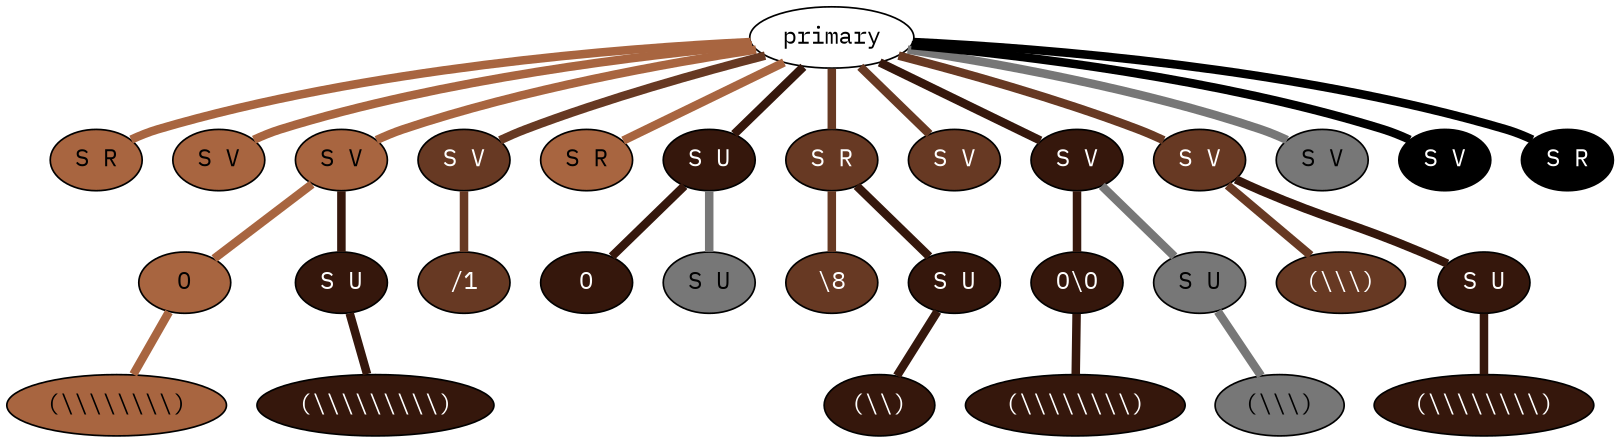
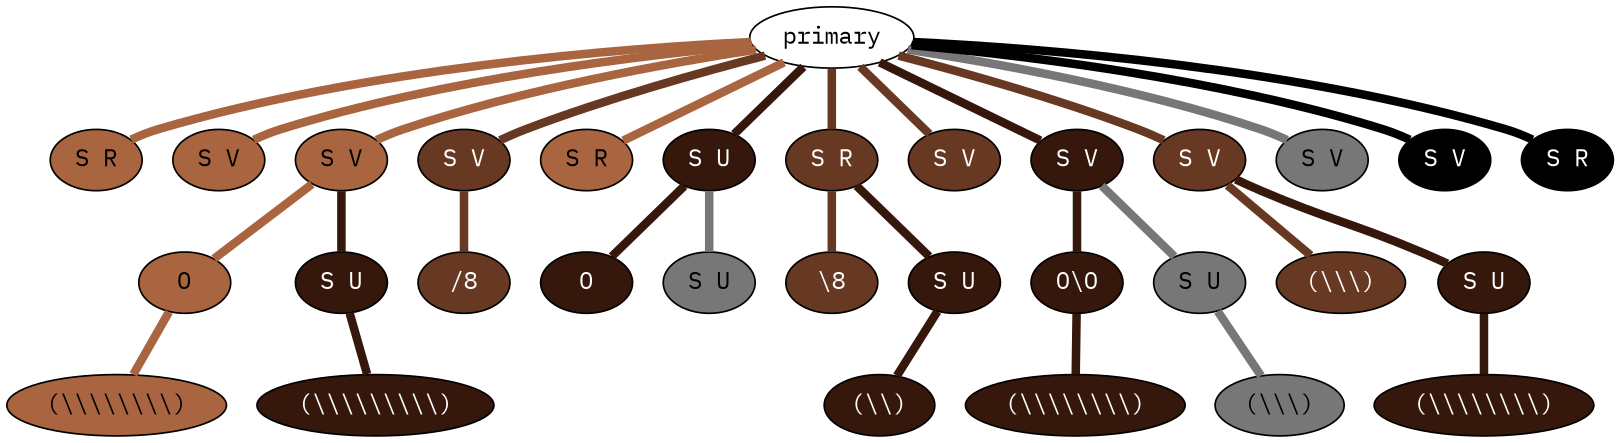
node "/1": label "/1" -> "/8"
